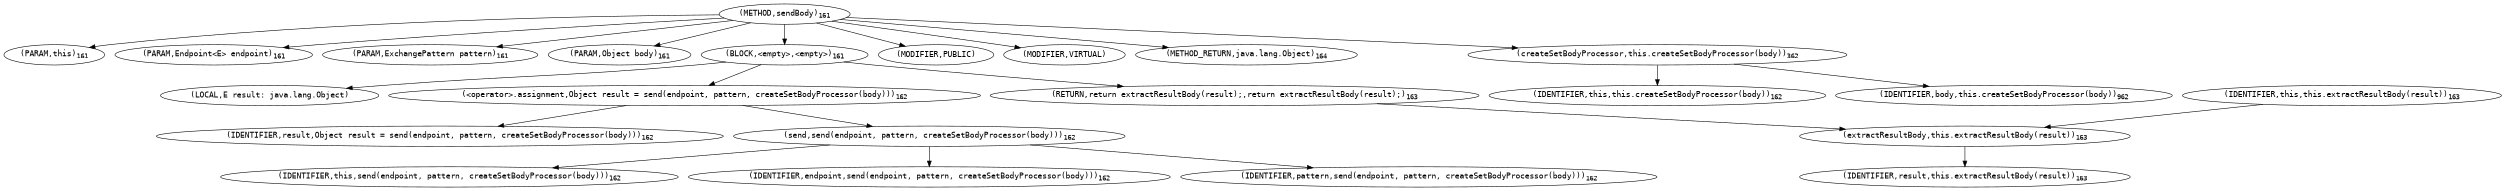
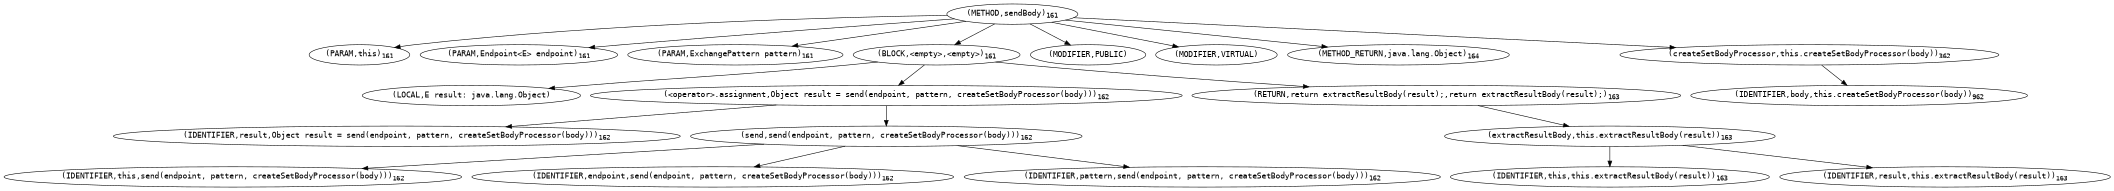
node "(PARAM,Object body)": removed
node "(IDENTIFIER,this,this.createSetBodyProcessor(body))": removed
edge "(IDENTIFIER,this,this.extractResultBody(result))" -> "(extractResultBody,this.extractResultBody(result))": reversed
